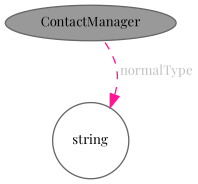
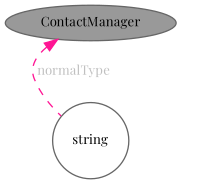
edge "ContactManager" -> "string": reversed
